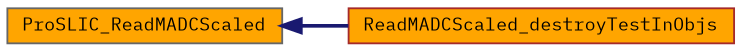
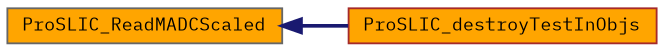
node "ReadMADCScaled_destroyTestInObjs": label "ReadMADCScaled_destroyTestInObjs" -> "ProSLIC_destroyTestInObjs"
